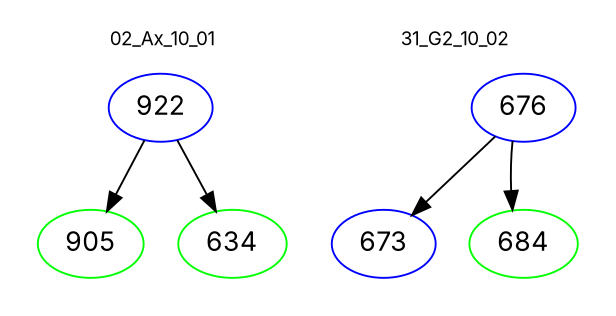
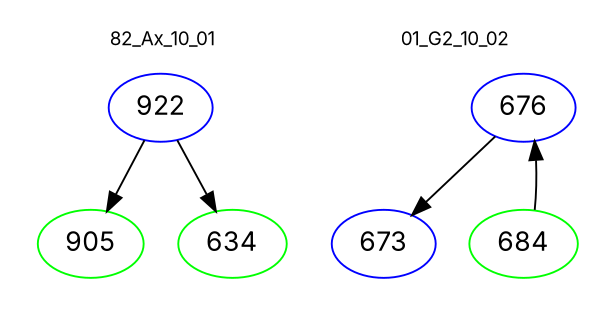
cluster "02_Ax_10_01": label "02_Ax_10_01" -> "82_Ax_10_01"
cluster "31_G2_10_02": label "31_G2_10_02" -> "01_G2_10_02"
edge "676" -> "684": reversed
